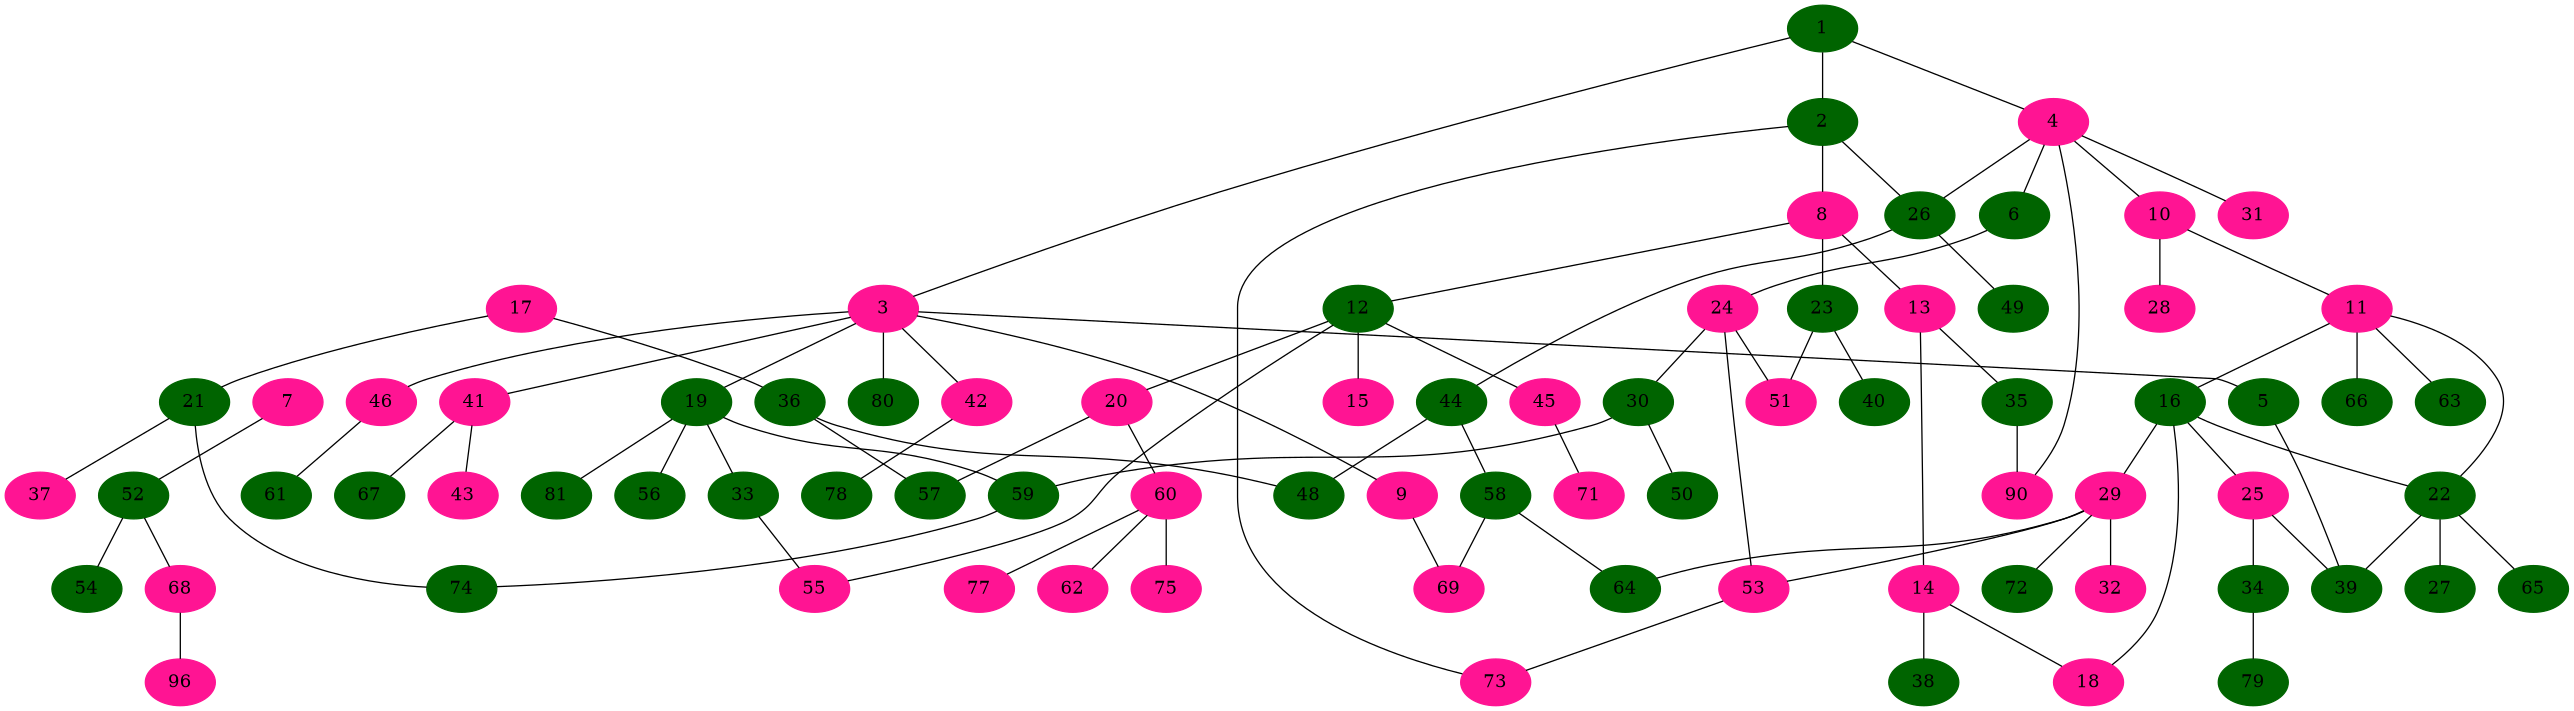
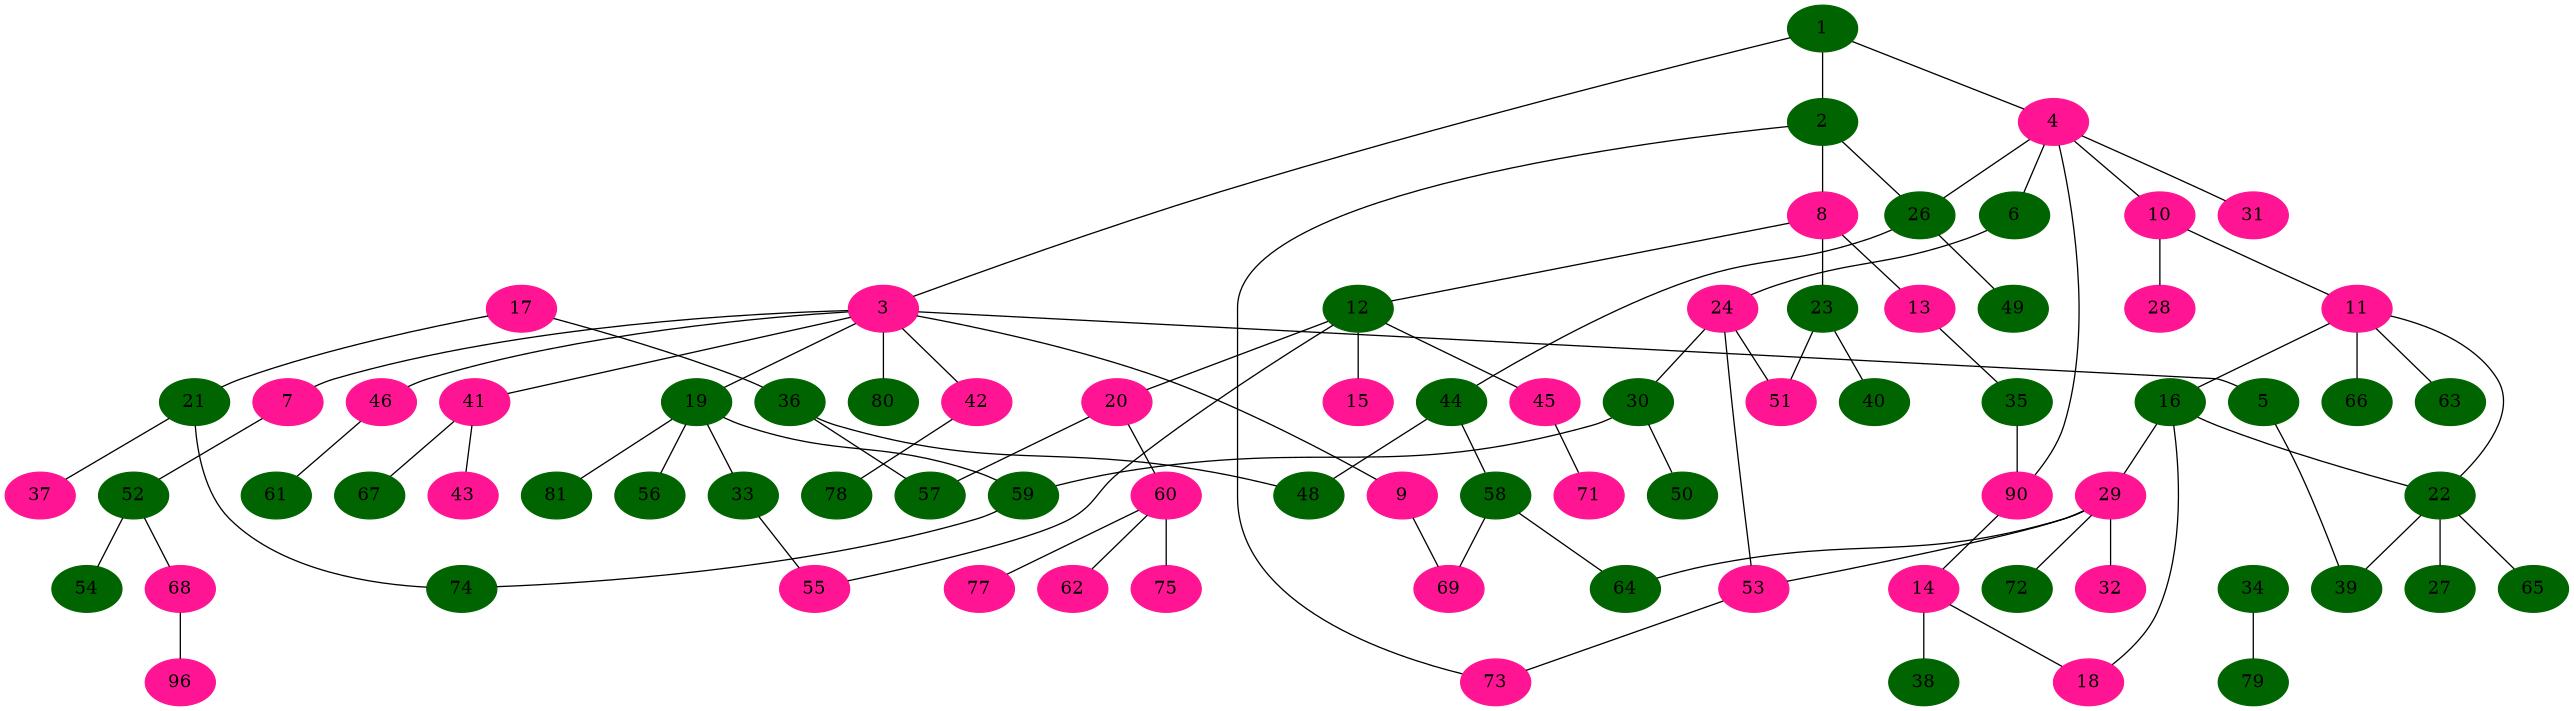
edge "3" -- "7": added
edge "13" -- "14": now "90" -- "14"
node "25": removed
